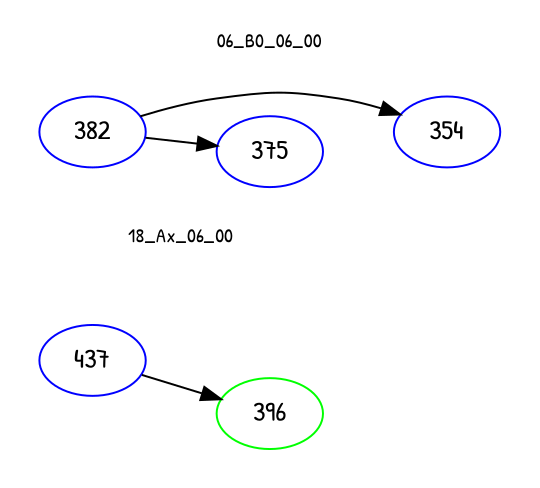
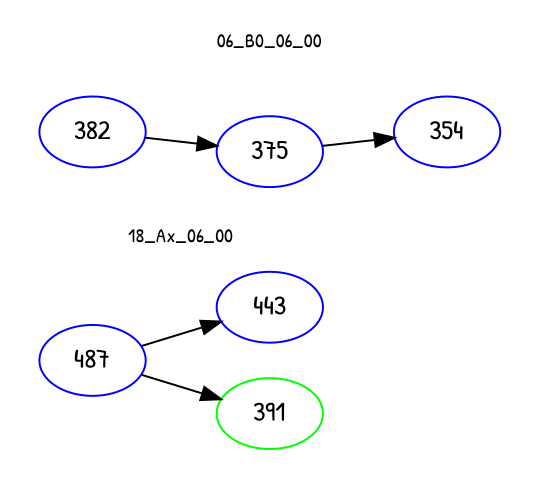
edge "382" -> "354": now "375" -> "354"
node "443": added
node "437": label "437" -> "487"
node "396": label "396" -> "391"
